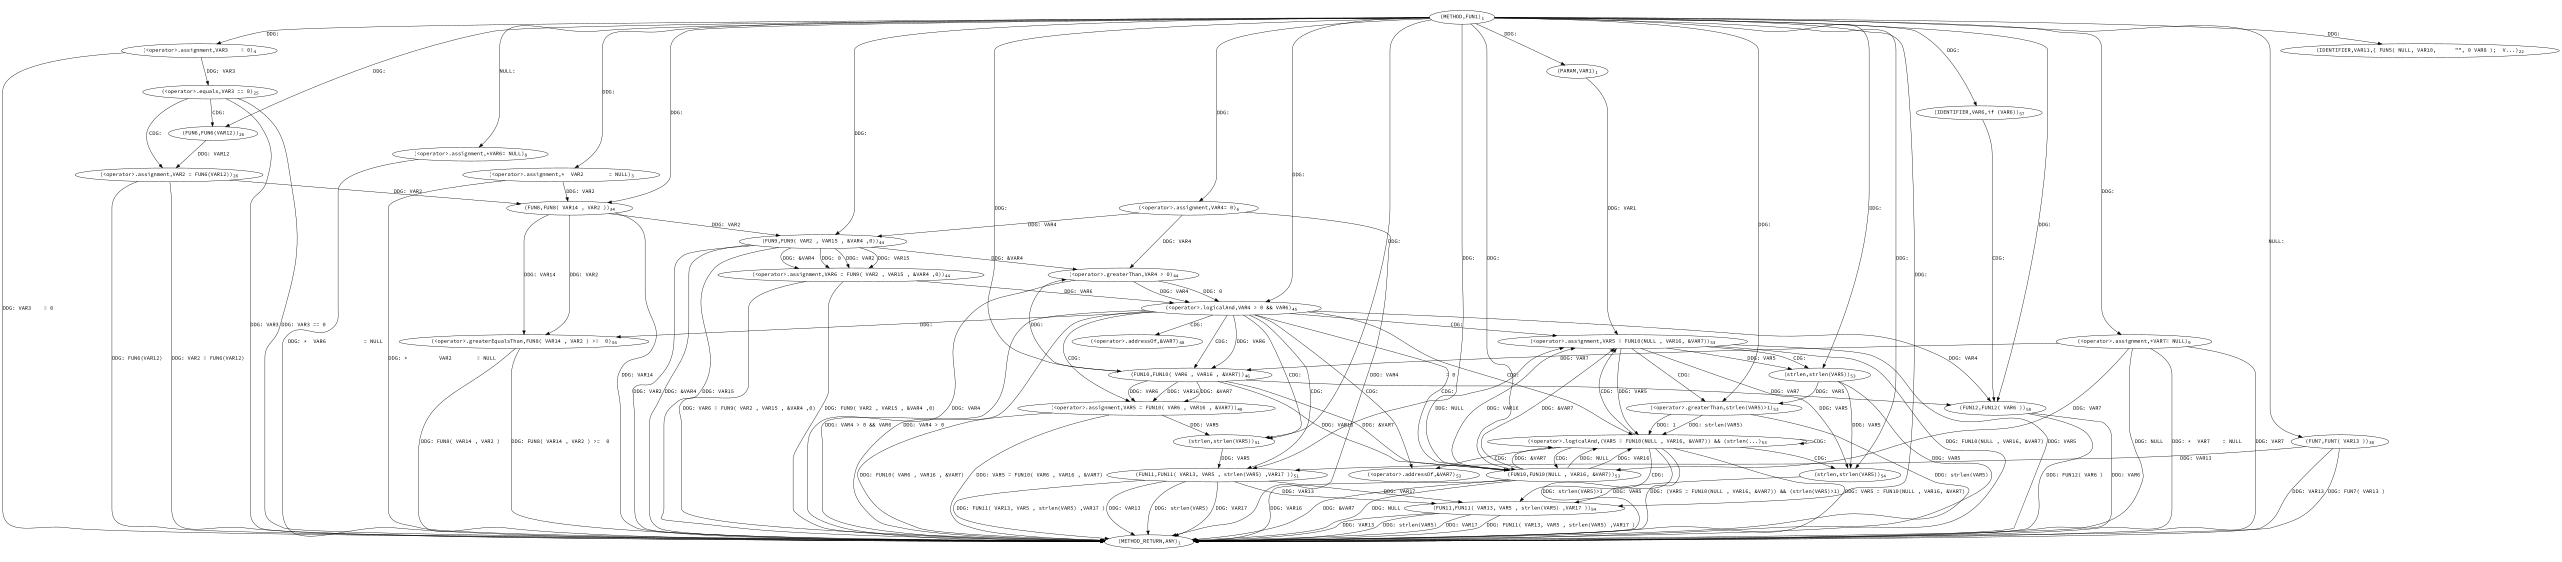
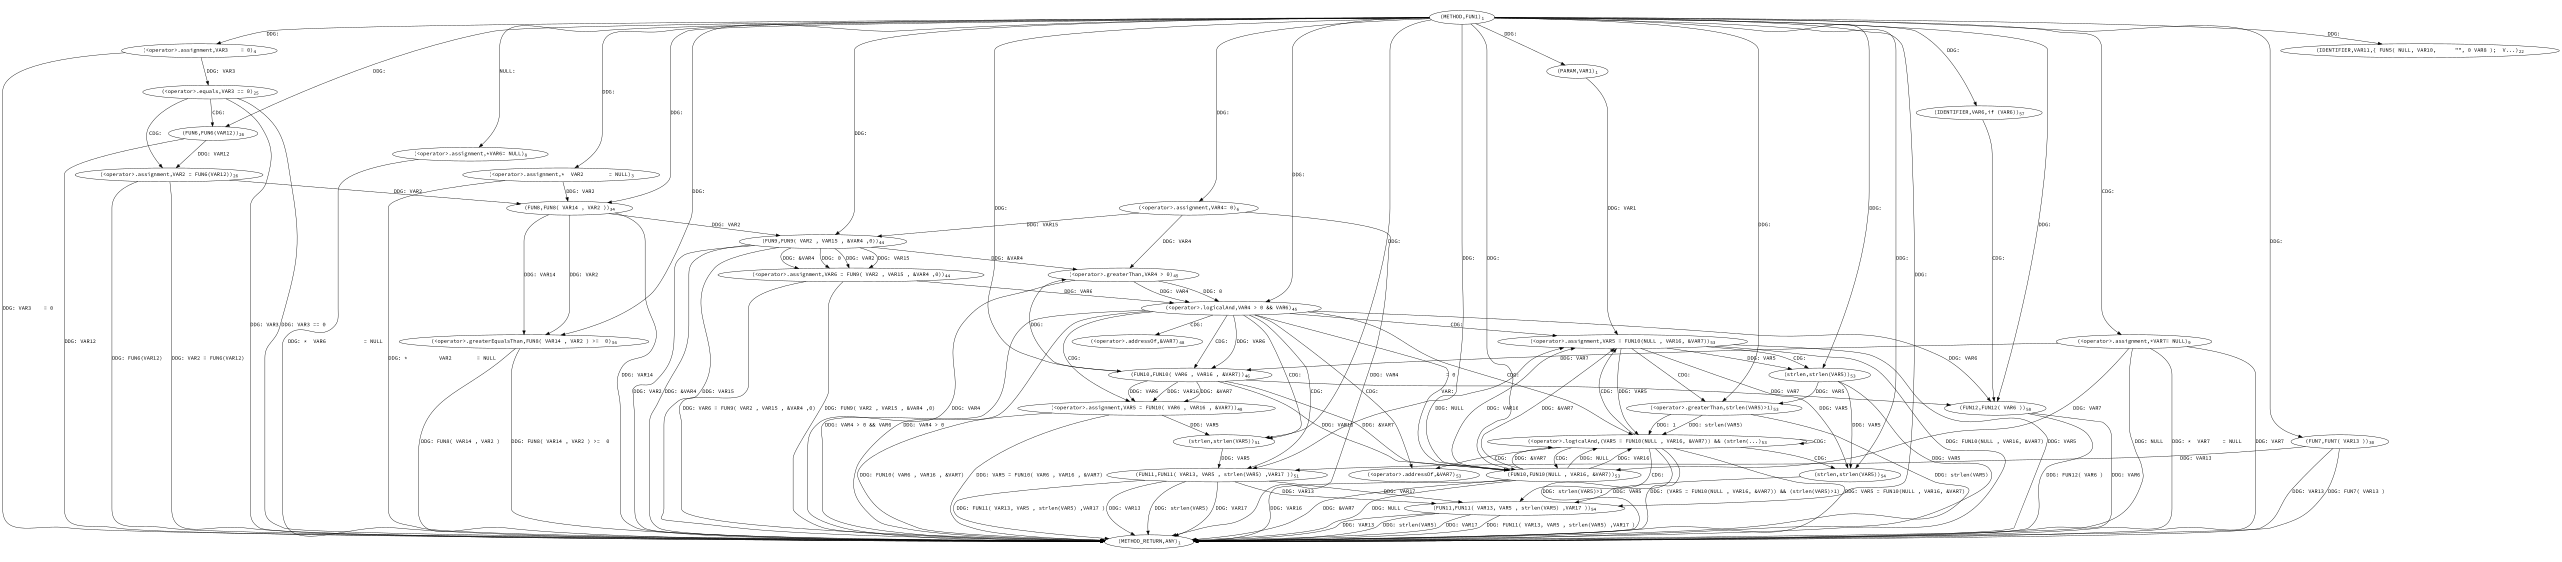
edge "(METHOD,FUN1)" -> "(<operator>.assignment,*VAR7= NULL)": label "DDG: " -> "CDG: "
edge "(<operator>.assignment,VAR4= 0)" -> "(FUN9,FUN9( VAR2 , VAR15 , &VAR4 ,0))": label "DDG: VAR4" -> "DDG: VAR15"
edge "(METHOD,FUN1)" -> "(FUN7,FUN7( VAR13 ))": label "NULL: " -> "DDG: "
node "(<operator>.greaterThan,VAR4 > 0)": text "44" -> "45"
edge "(<operator>.logicalAnd,VAR4 > 0 && VAR6)" -> "(<operator>.greaterEqualsThan,FUN8( VAR14 , VAR2 ) >=  0)": now "(METHOD,FUN1)" -> "(<operator>.greaterEqualsThan,FUN8( VAR14 , VAR2 ) >=  0)"
edge "(<operator>.logicalAnd,VAR4 > 0 && VAR6)" -> "(FUN12,FUN12( VAR6 ))": label "DDG: VAR4" -> "DDG: VAR6"
edge "(<operator>.logicalAnd,VAR4 > 0 && VAR6)" -> "(FUN10,FUN10(NULL , VAR16, &VAR7))": label "CDG: " -> "VAR: "
edge "(FUN6,FUN6(VAR12))" -> "(METHOD_RETURN,ANY)": added, label "DDG: VAR12"
